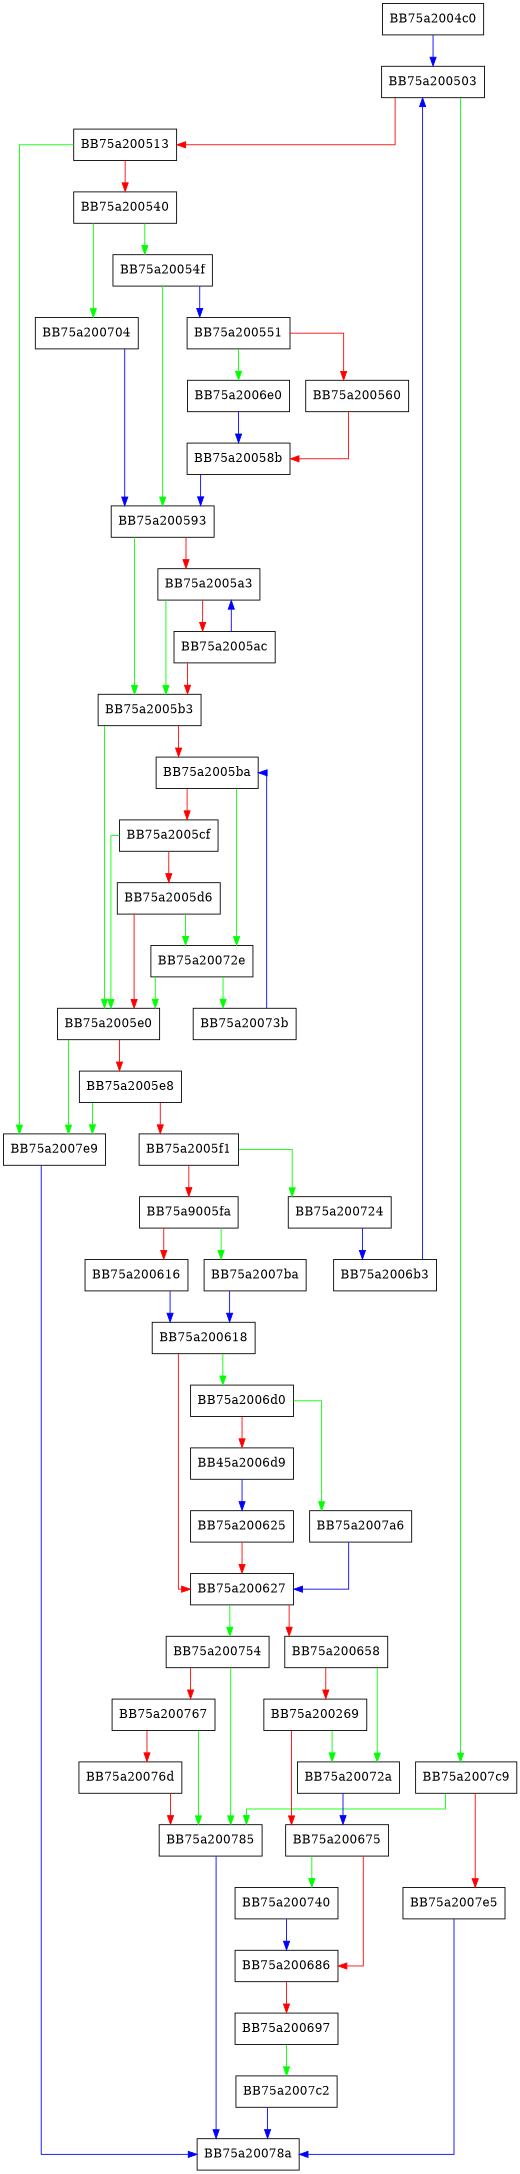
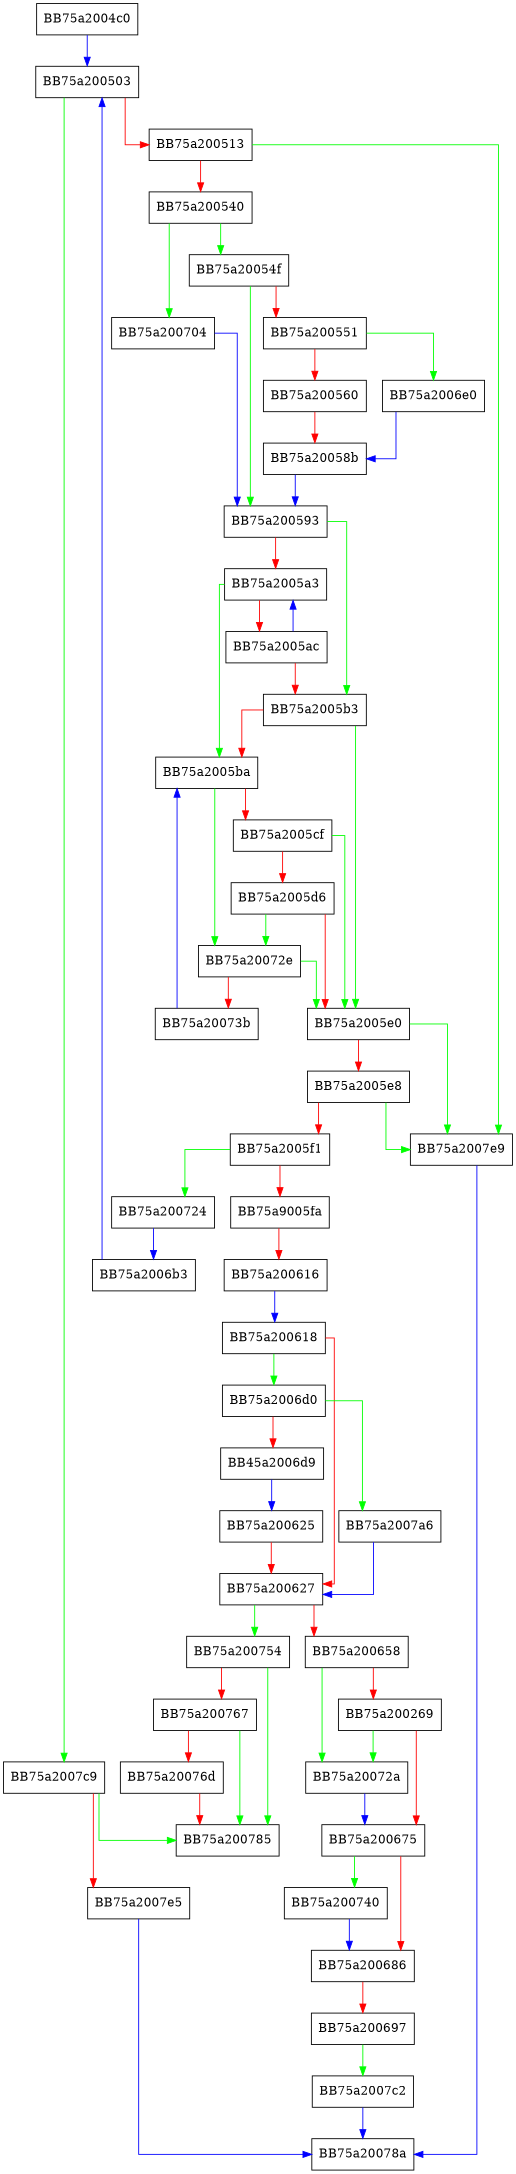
edge "BB75a20054f" -> "BB75a200551": color blue -> red
edge "BB75a2005a3" -> "BB75a2005b3": now "BB75a2005a3" -> "BB75a2005ba"
edge "BB75a20072e" -> "BB75a20073b": color green -> red
node "BB75a2007ba": removed
edge "BB75a200785" -> "BB75a20078a": removed
